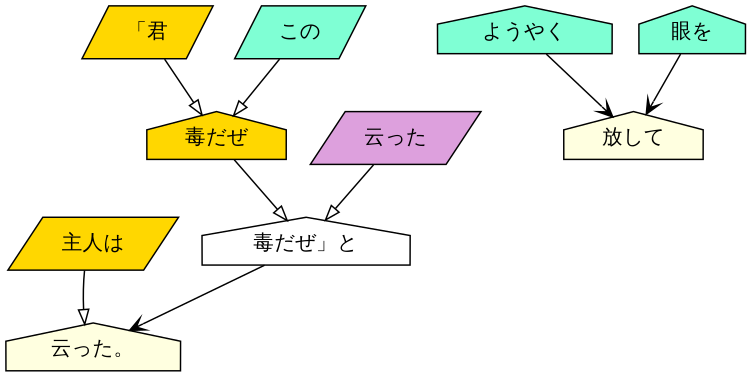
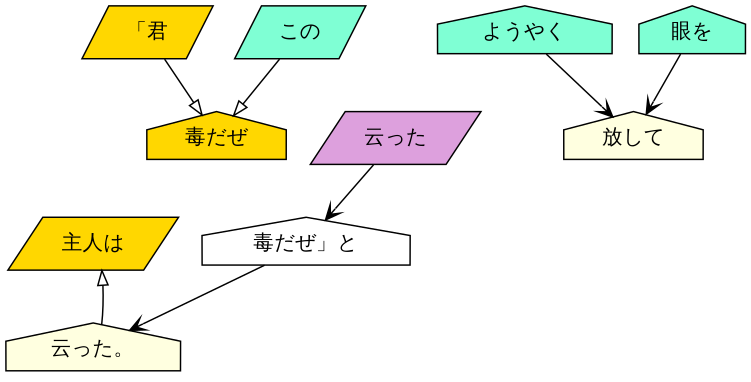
edge "毒だぜ" -> "毒だぜ」と": removed
edge "云った" -> "毒だぜ」と": arrowhead onormal -> vee
edge "主人は" -> "云った。": reversed
